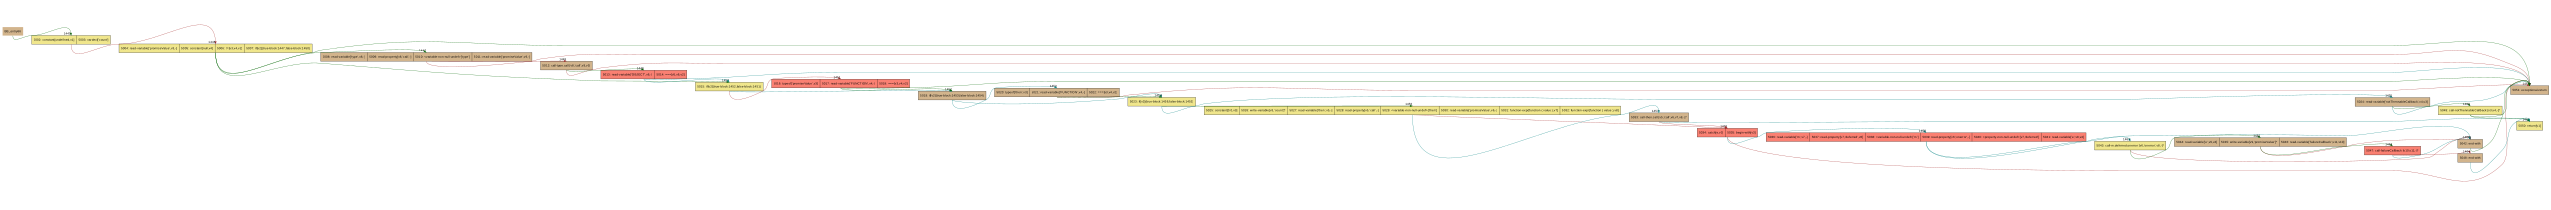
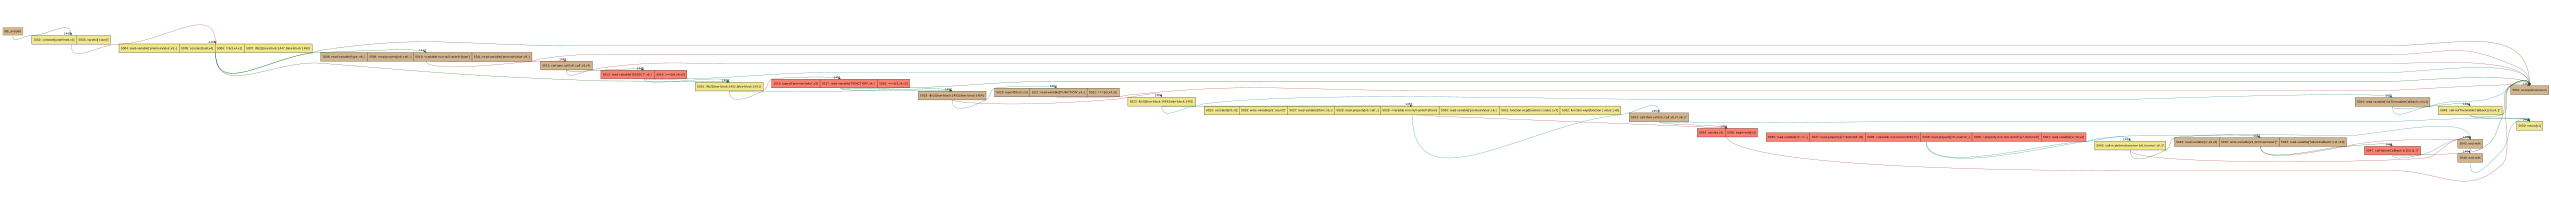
edge "5020: typeof['then',v3]" -> "5023: if[v2](true-block:1456,false-block:1455)": removed
edge "5019: if[v2](true-block:1453,false-block:1454)" -> "5023: if[v2](true-block:1456,false-block:1455)": color teal -> brown
edge "5034: catch[e,v3]" -> "5036: read-variable['m',v7,-]": removed
